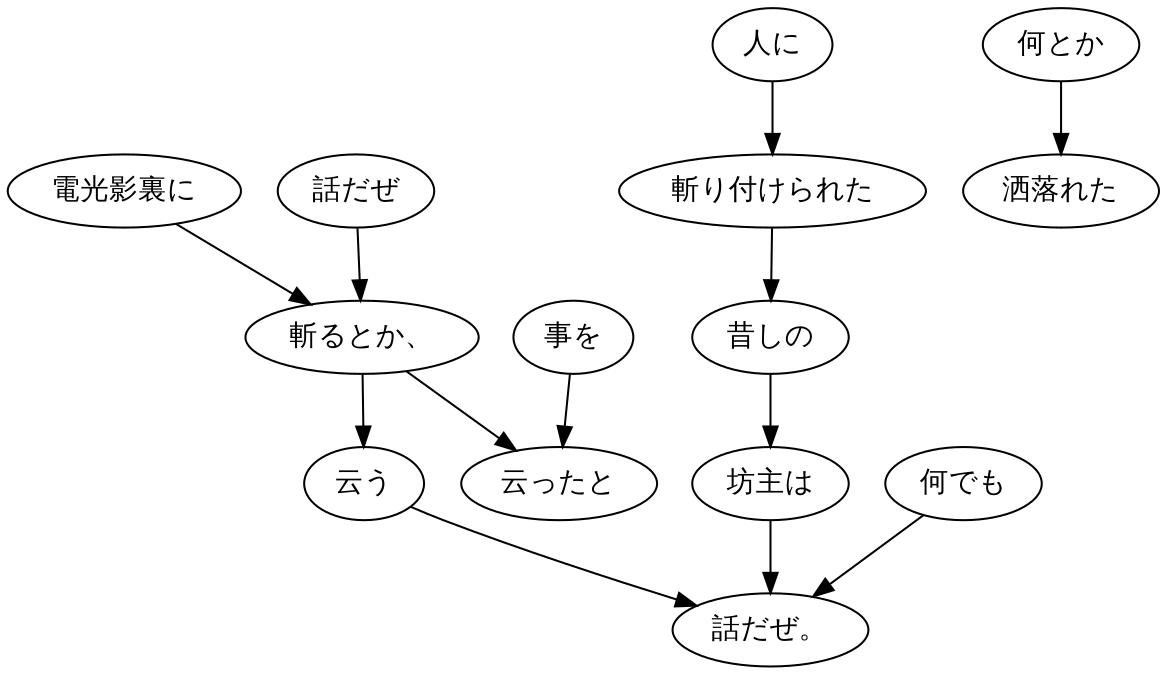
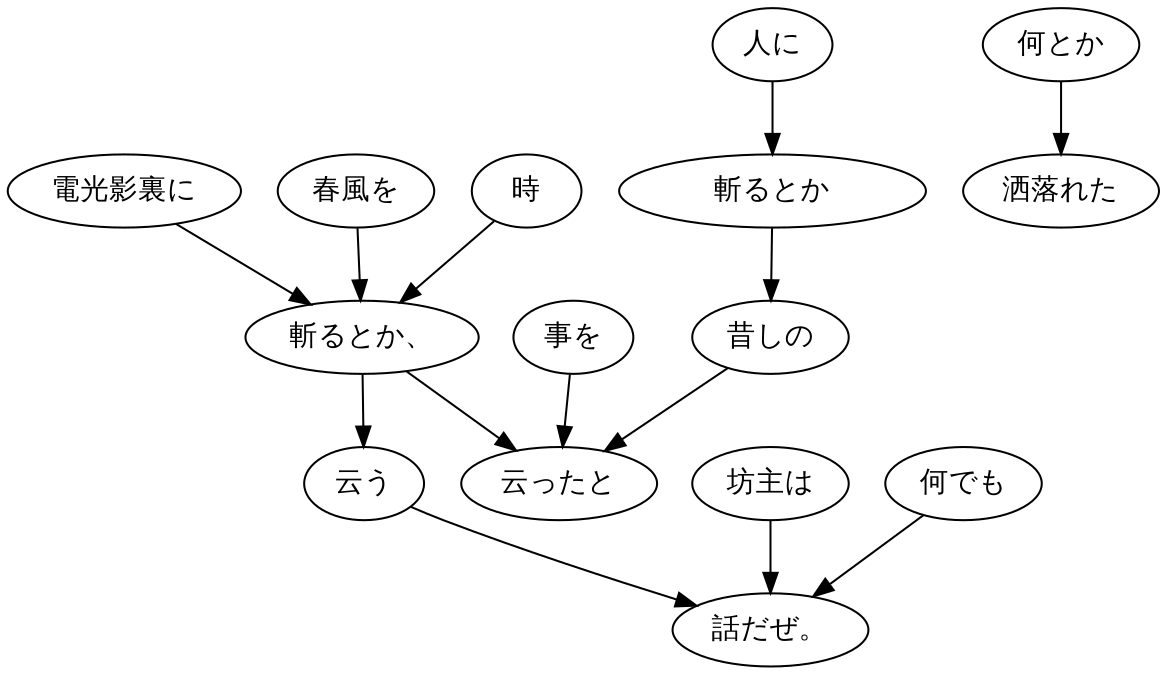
node "話だぜ": label "話だぜ" -> "春風を"
node "時": added
node "斬り付けられた": label "斬り付けられた" -> "斬るとか"
edge "昔しの" -> "坊主は": now "昔しの" -> "云ったと"
